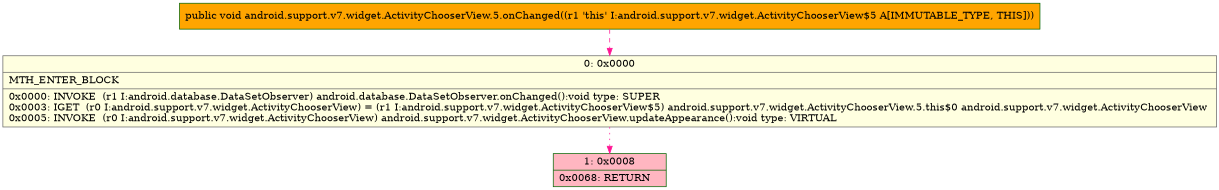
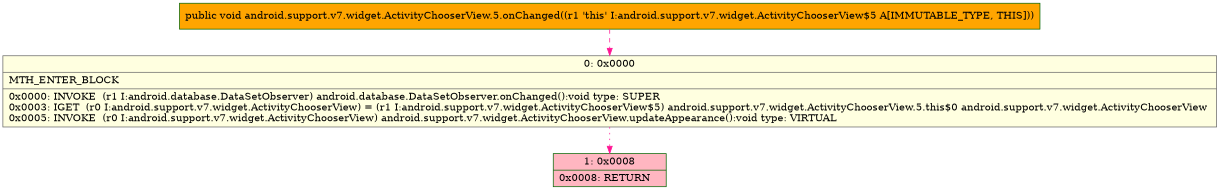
node "1: 0x0008": text "0x0068: RETURN" -> "0x0008: RETURN"
